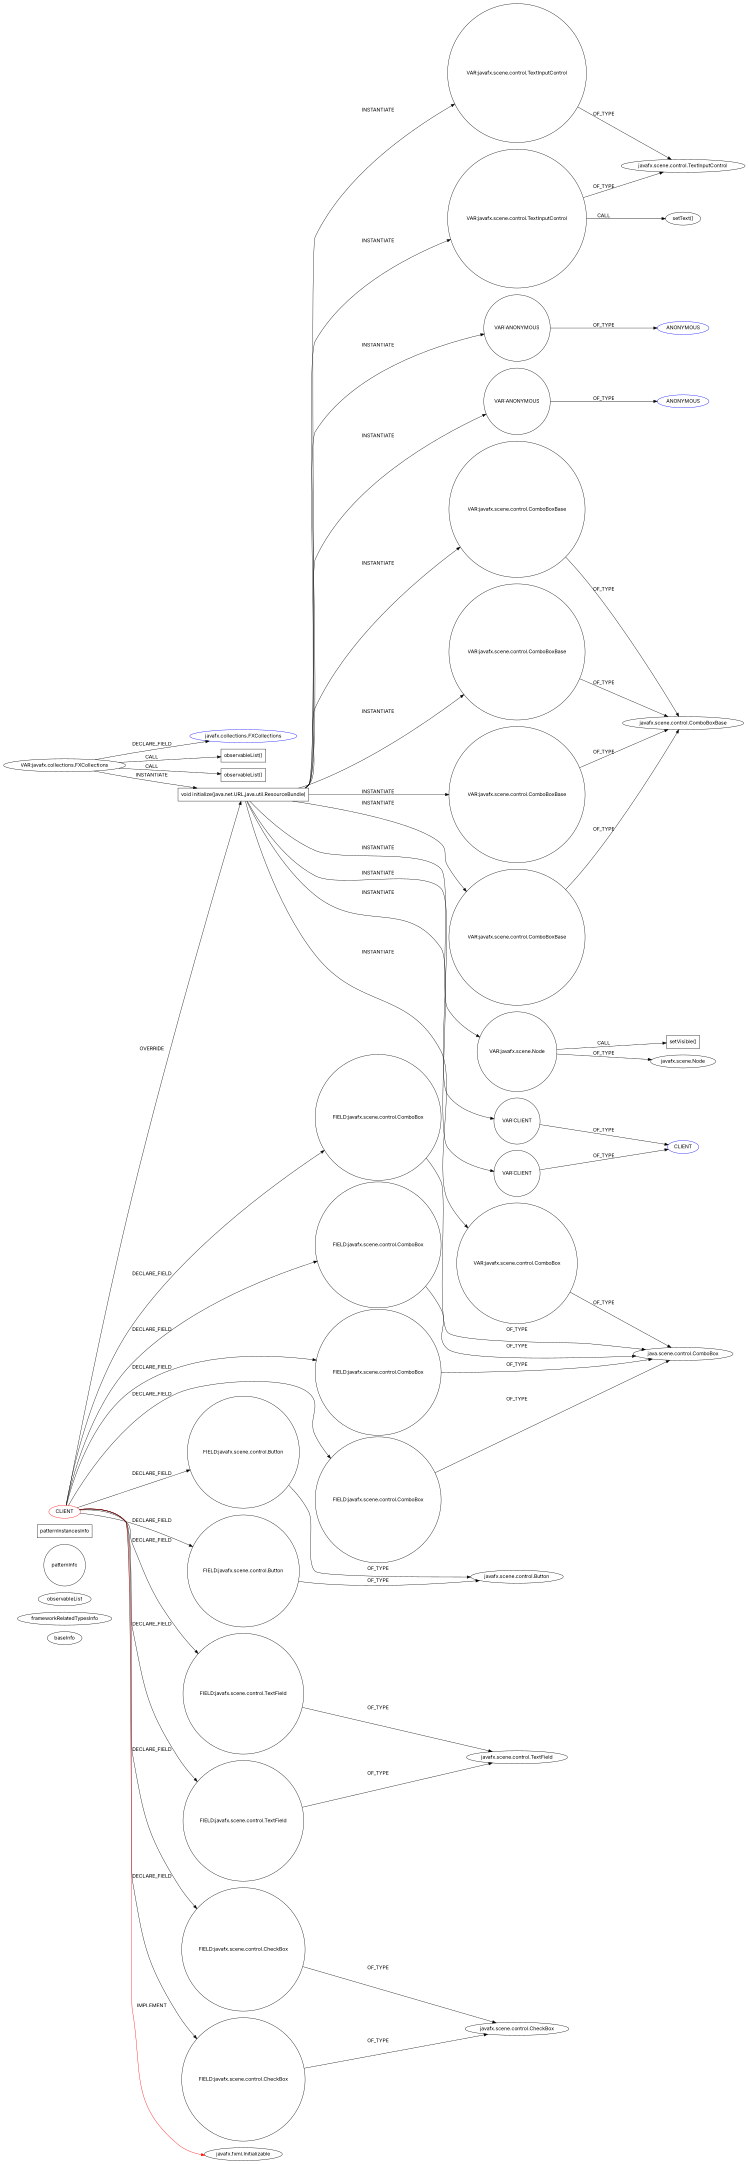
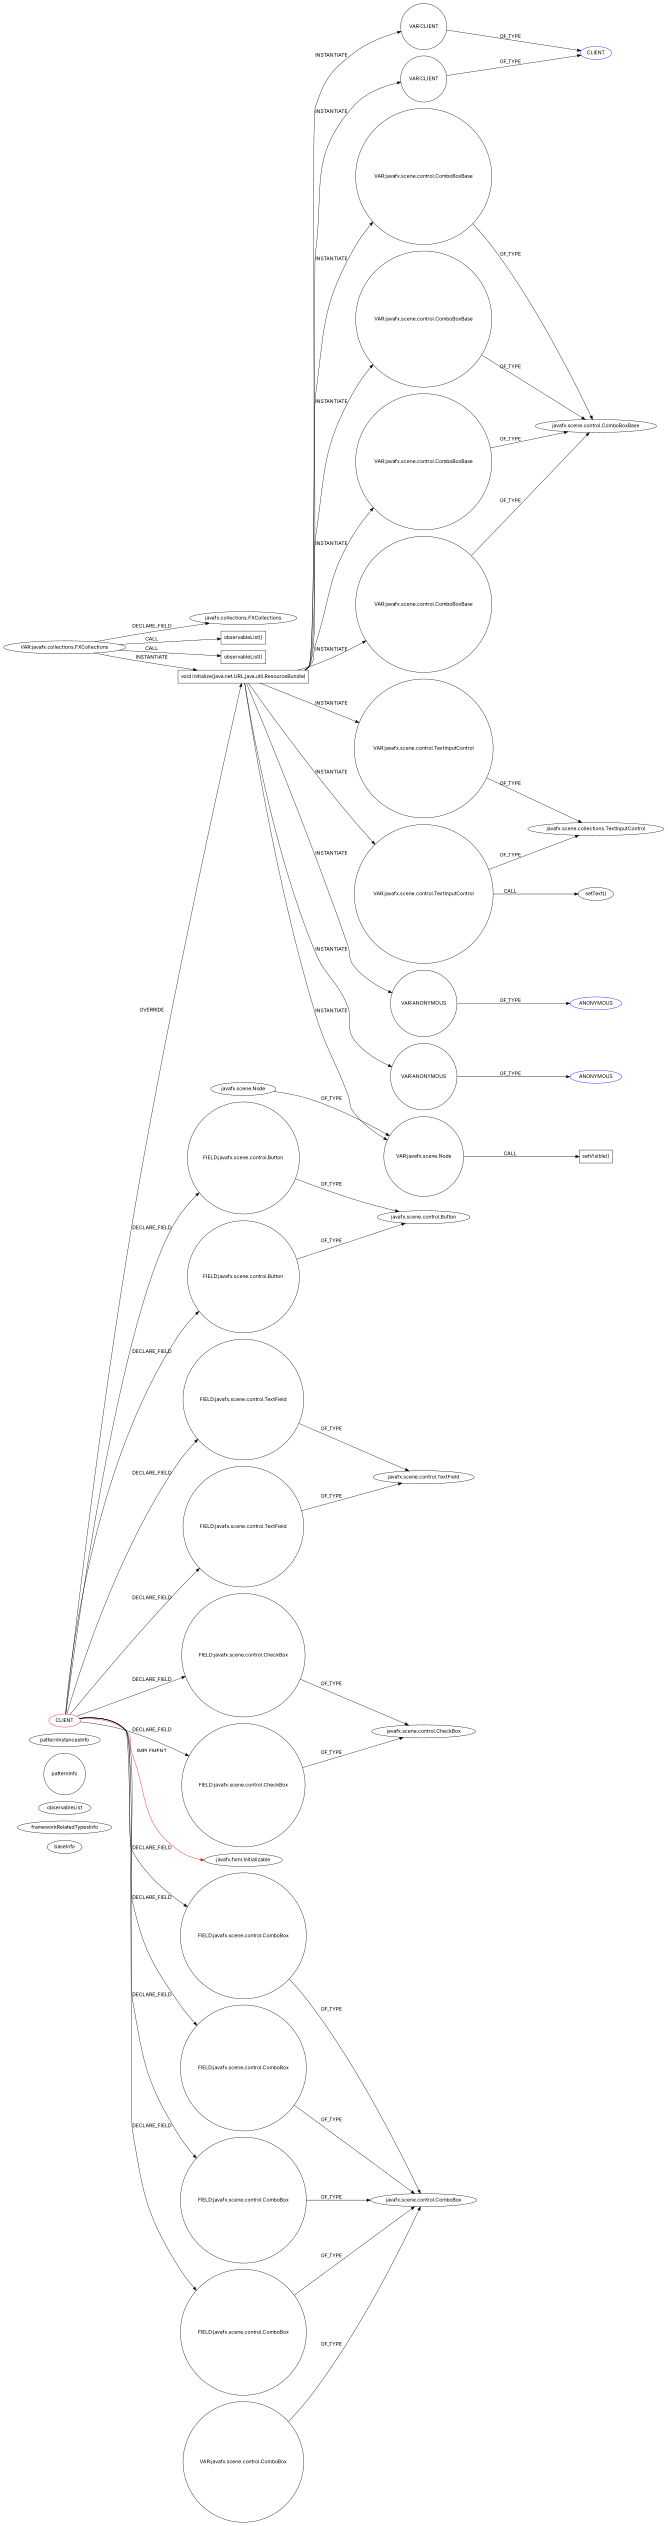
node "javafx.scene.control.TextInputControl": label "javafx.scene.control.TextInputControl" -> "javafx.scene.collections.TextInputControl"
node "javafx.collections.FXCollections": color blue -> black
edge "void initialize(java.net.URL,java.util.ResourceBundle)" -> "VAR:javafx.scene.control.ComboBox": removed, label "INSTANTIATE"
edge "VAR:javafx.scene.Node" -> "javafx.scene.Node": reversed
node "java.scene.control.ComboBox": label "java.scene.control.ComboBox" -> "javafx.scene.control.ComboBox"
node "patternInstancesInfo": shape box -> ellipse
